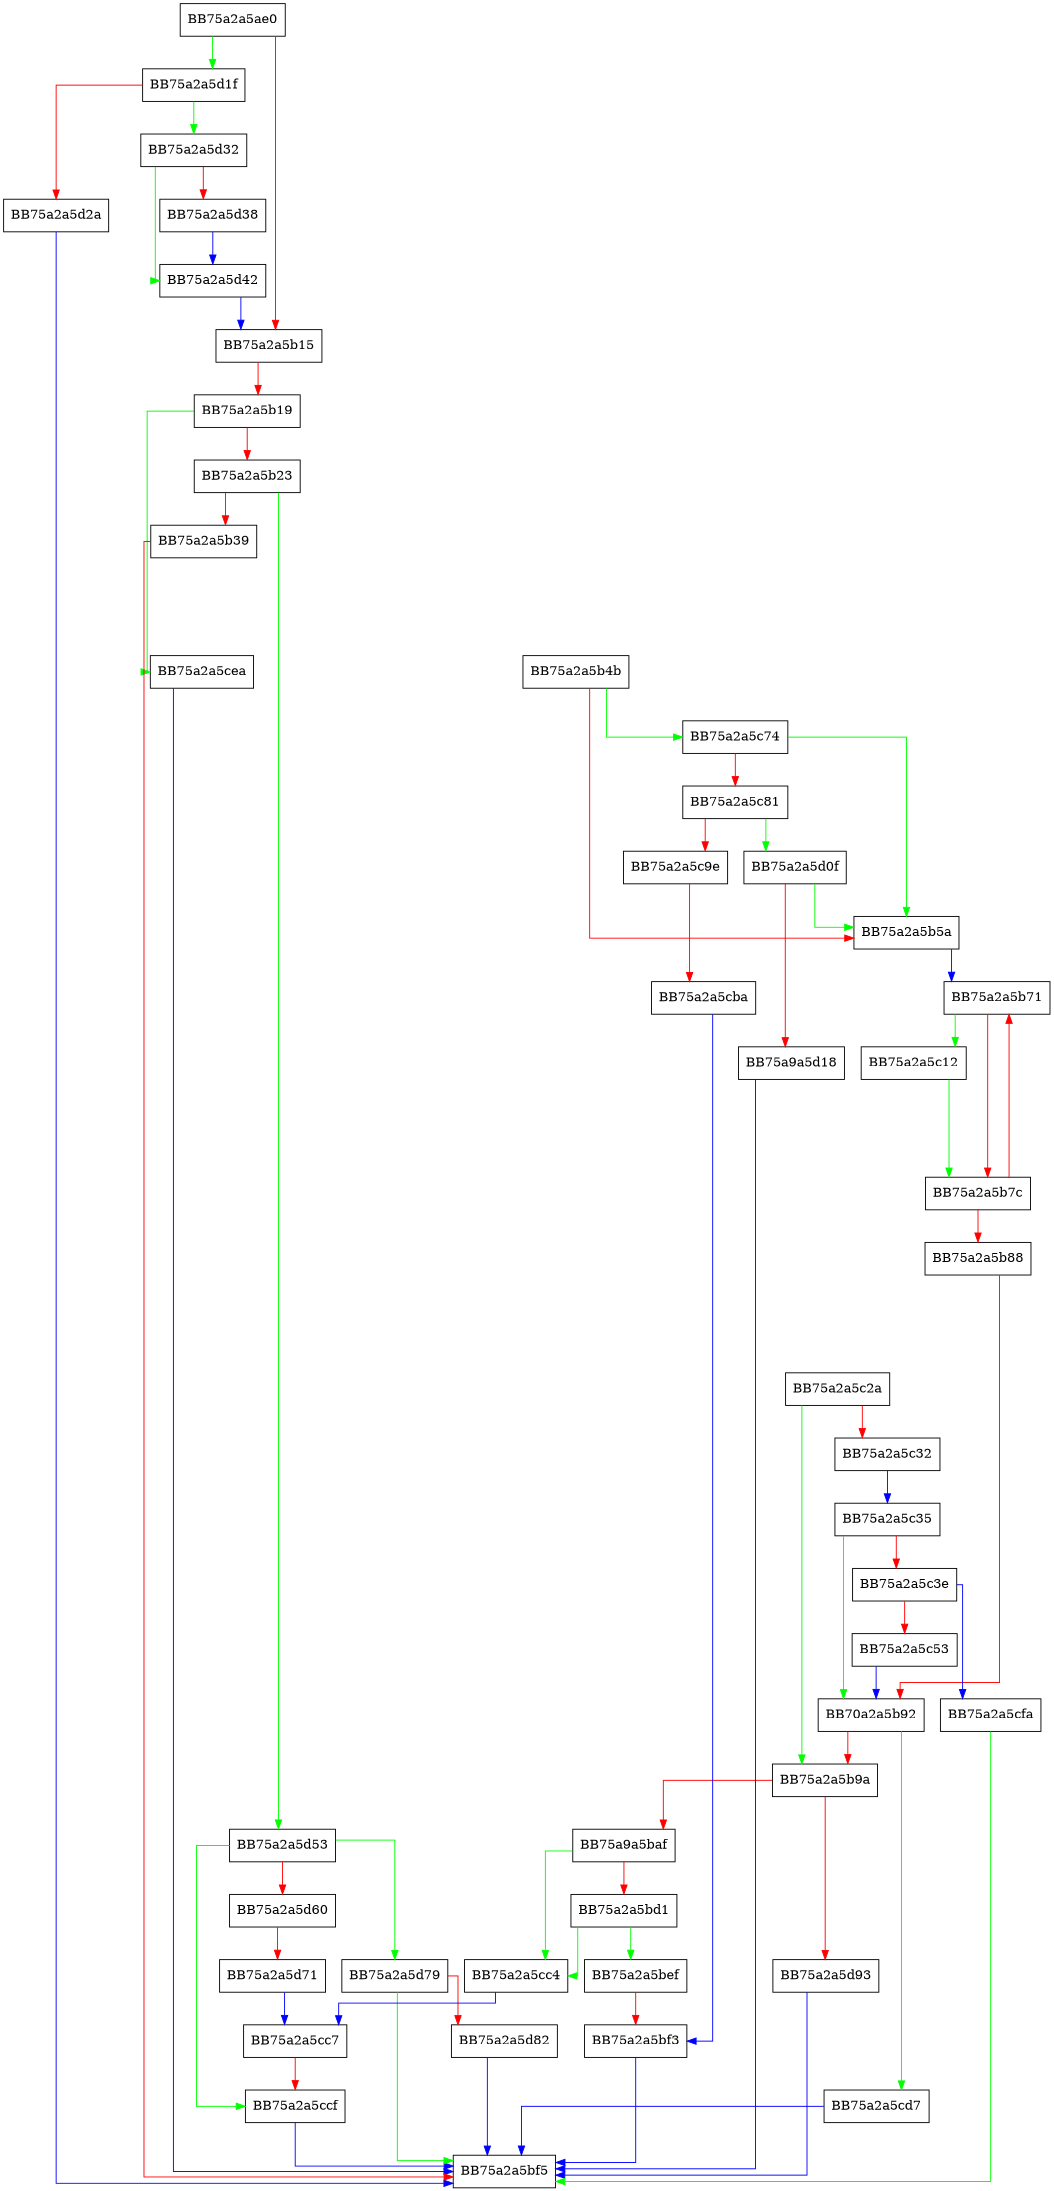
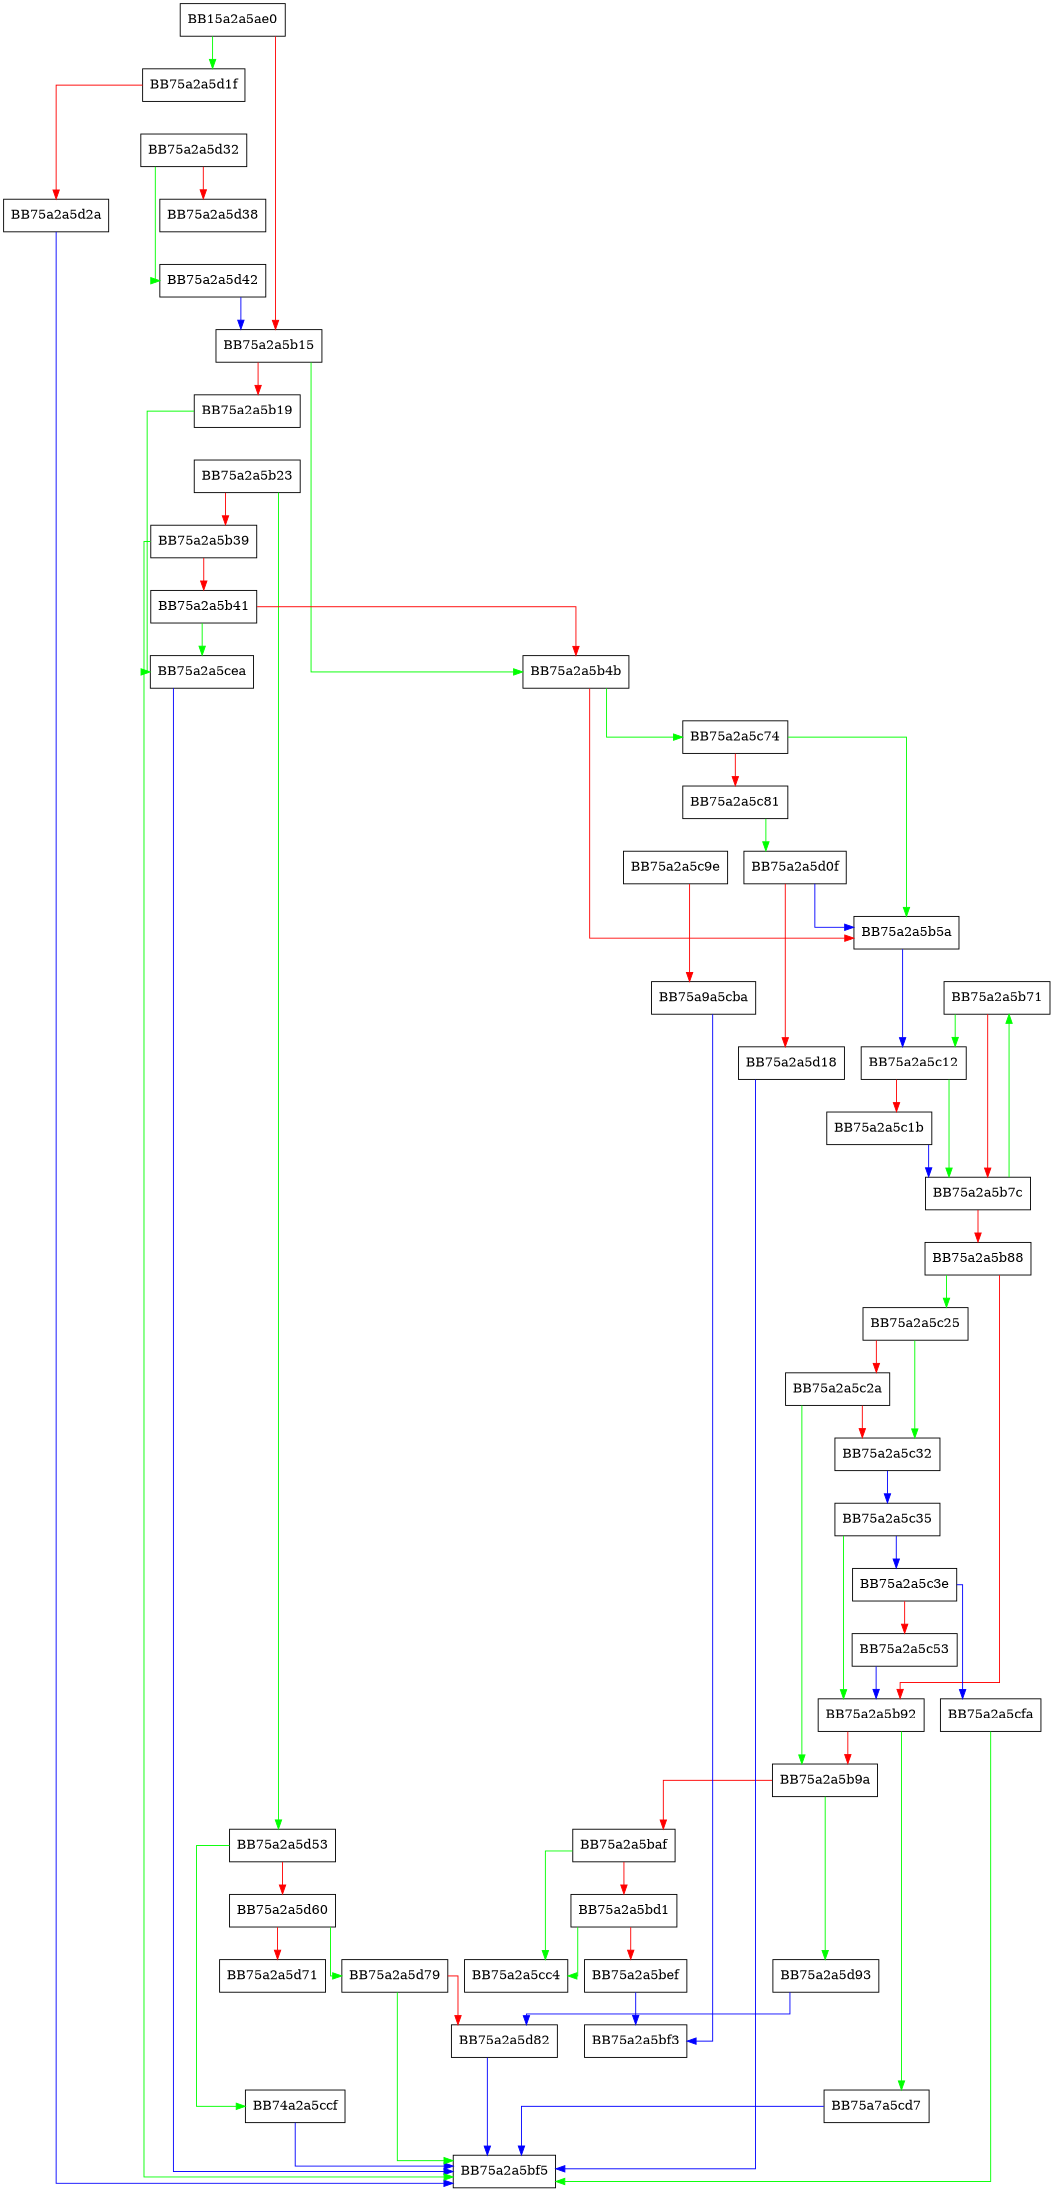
node "BB75a2a5ae0": label "BB75a2a5ae0" -> "BB15a2a5ae0"
edge "BB75a2a5d1f" -> "BB75a2a5d32": removed
edge "BB75a2a5d38" -> "BB75a2a5d42": removed
edge "BB75a2a5b19" -> "BB75a2a5b23": removed
node "BB75a2a5b41": added
edge "BB75a2a5b15" -> "BB75a2a5b4b": added
edge "BB75a2a5c81" -> "BB75a2a5c9e": removed
edge "BB75a2a5d0f" -> "BB75a2a5b5a": color green -> blue
edge "BB75a2a5b5a" -> "BB75a2a5b71": now "BB75a2a5b5a" -> "BB75a2a5c12"
node "BB75a2a5cba": label "BB75a2a5cba" -> "BB75a9a5cba"
node "BB75a9a5d18": label "BB75a9a5d18" -> "BB75a2a5d18"
edge "BB75a2a5b7c" -> "BB75a2a5b71": color red -> green
node "BB75a2a5c1b": added
node "BB75a2a5c25": added
edge "BB75a2a5b39" -> "BB75a2a5bf5": color red -> green
edge "BB75a2a5c35" -> "BB75a2a5c3e": color red -> blue
node "BB70a2a5b92": label "BB70a2a5b92" -> "BB75a2a5b92"
node "BB75a9a5baf": label "BB75a9a5baf" -> "BB75a2a5baf"
edge "BB75a2a5d53" -> "BB75a2a5d79": now "BB75a2a5d60" -> "BB75a2a5d79"
edge "BB75a2a5b9a" -> "BB75a2a5d93": color red -> green
edge "BB75a2a5bd1" -> "BB75a2a5bef": color green -> red
edge "BB75a2a5bef" -> "BB75a2a5bf3": color red -> blue
node "BB75a2a5cc7": removed
node "BB75a2a5ccf": label "BB75a2a5ccf" -> "BB74a2a5ccf"
node "BB75a2a5cd7": label "BB75a2a5cd7" -> "BB75a7a5cd7"
edge "BB75a2a5bf3" -> "BB75a2a5bf5": removed
edge "BB75a2a5d93" -> "BB75a2a5bf5": now "BB75a2a5d93" -> "BB75a2a5d82"
